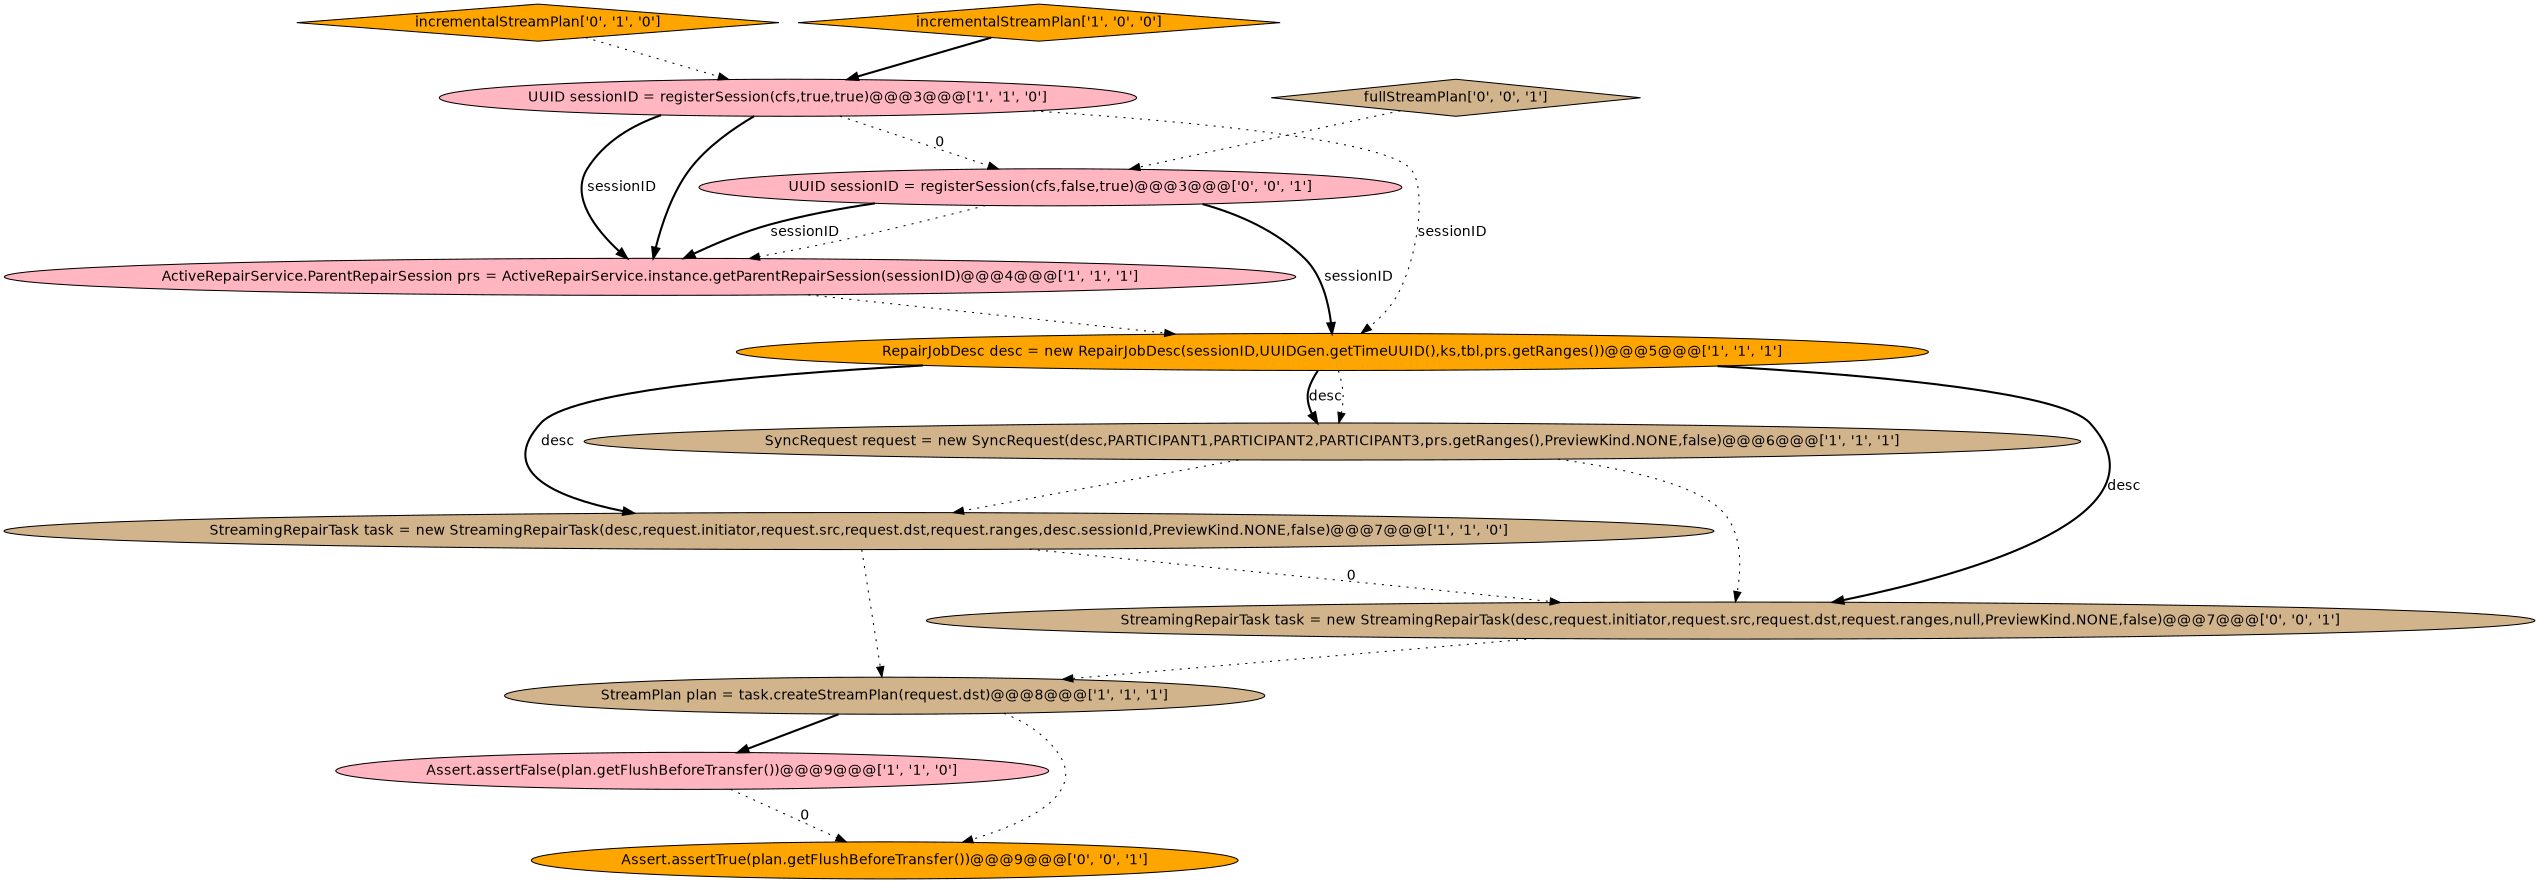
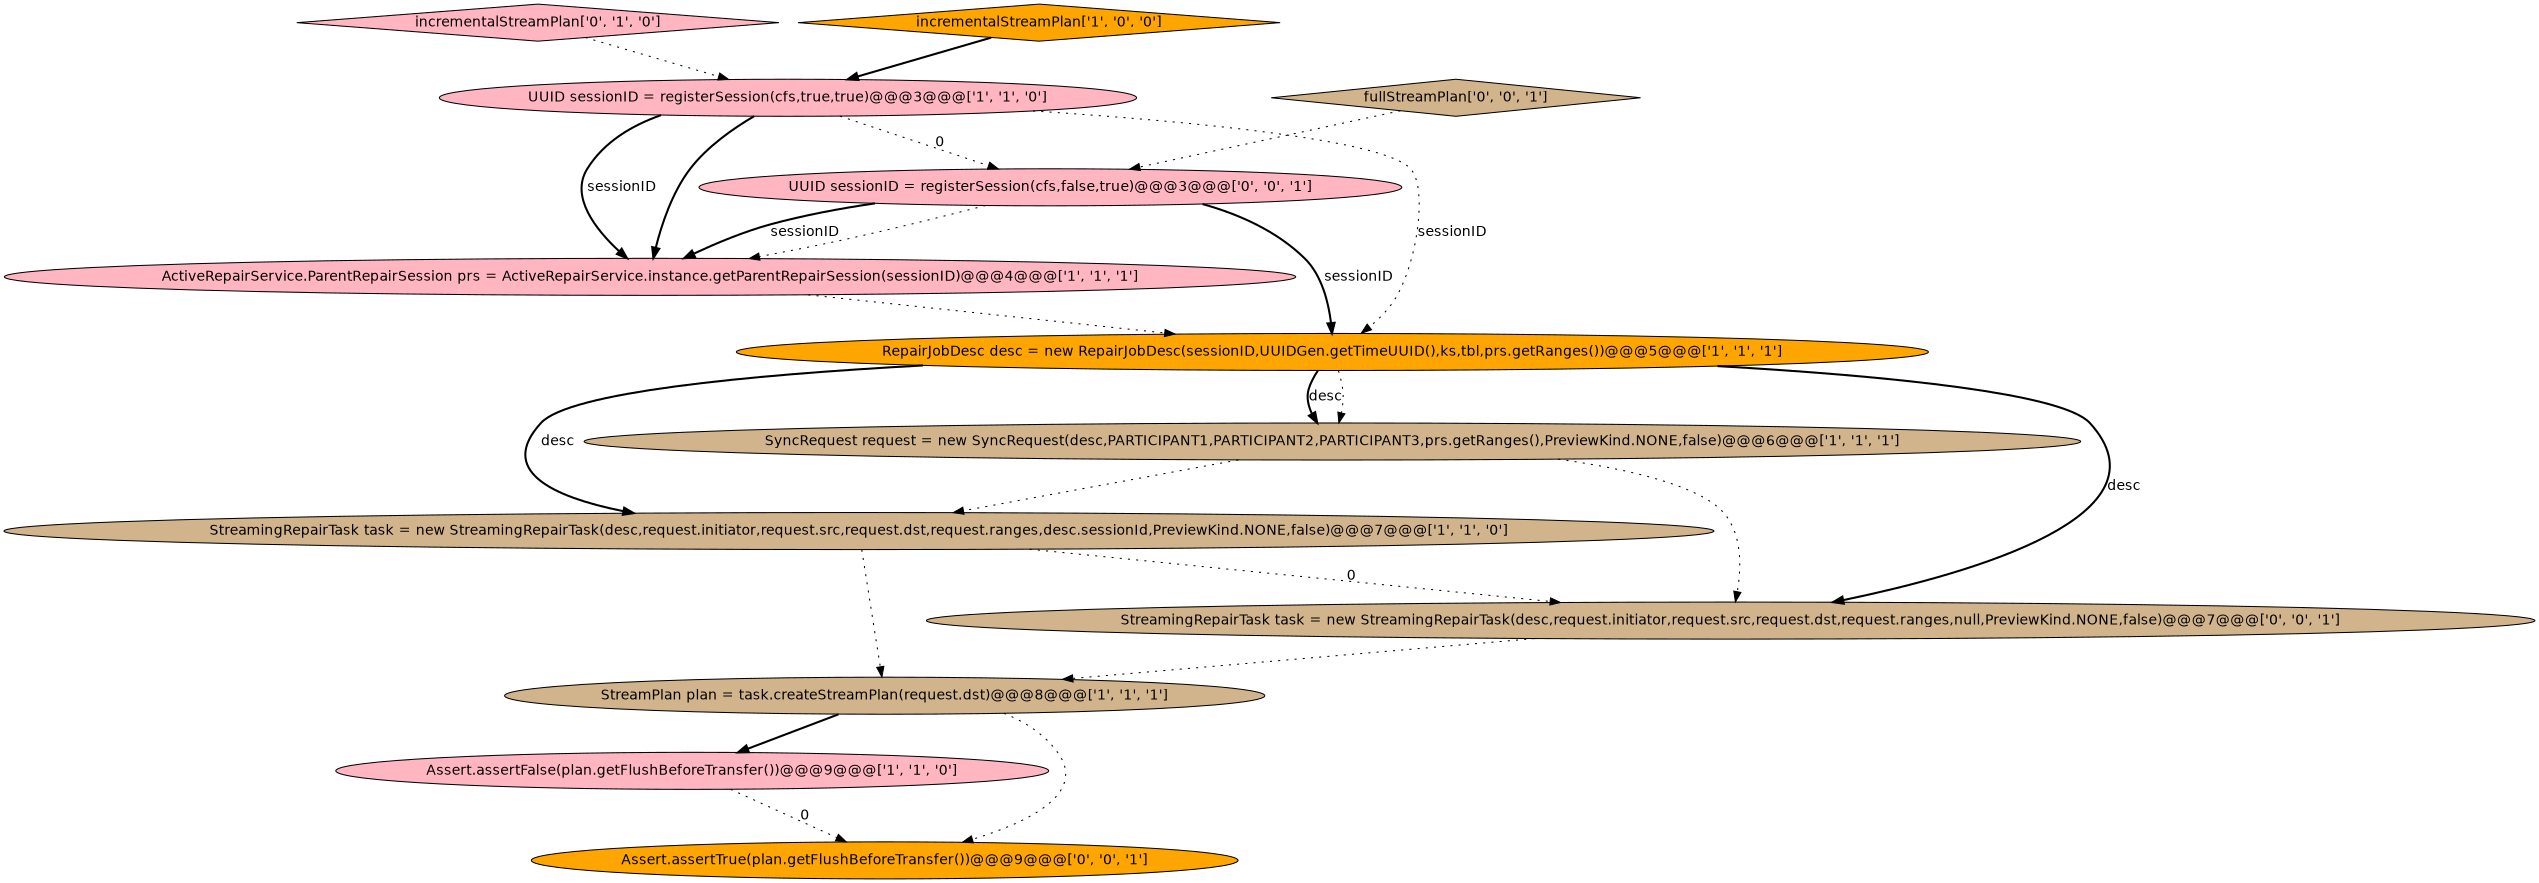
node "incrementalStreamPlan['0', '1', '0']": fillcolor orange -> lightpink
